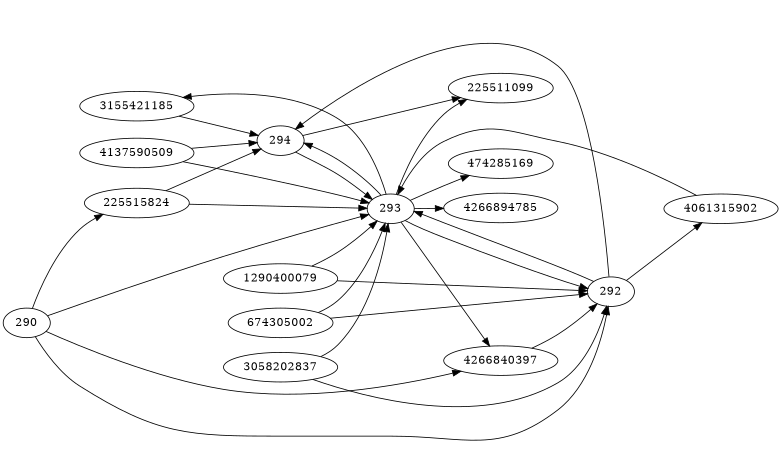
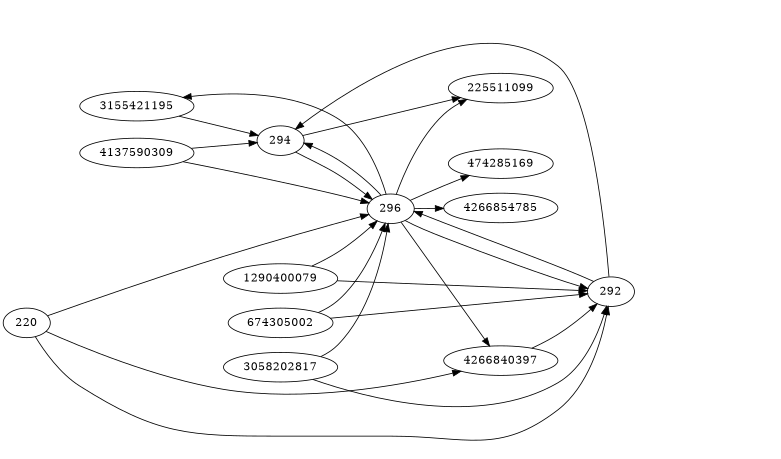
node "3155421185": label "3155421185" -> "3155421195"
node "4137590509": label "4137590509" -> "4137590309"
node "225515824": removed
node "4266894785": label "4266894785" -> "4266854785"
node "293": label "293" -> "296"
node "4061315902": removed
node "290": label "290" -> "220"
node "3058202837": label "3058202837" -> "3058202817"
